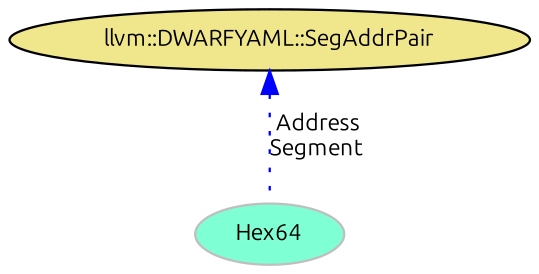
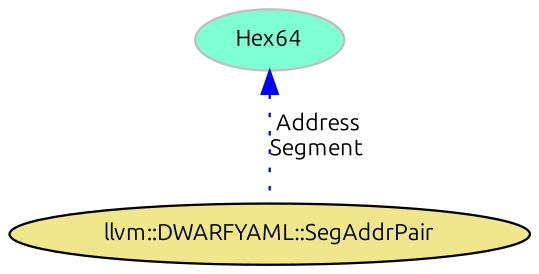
edge "Hex64" -> "llvm::DWARFYAML::SegAddrPair": reversed
